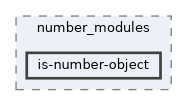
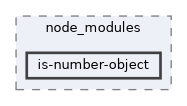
cluster "number_modules": label "number_modules" -> "node_modules"
